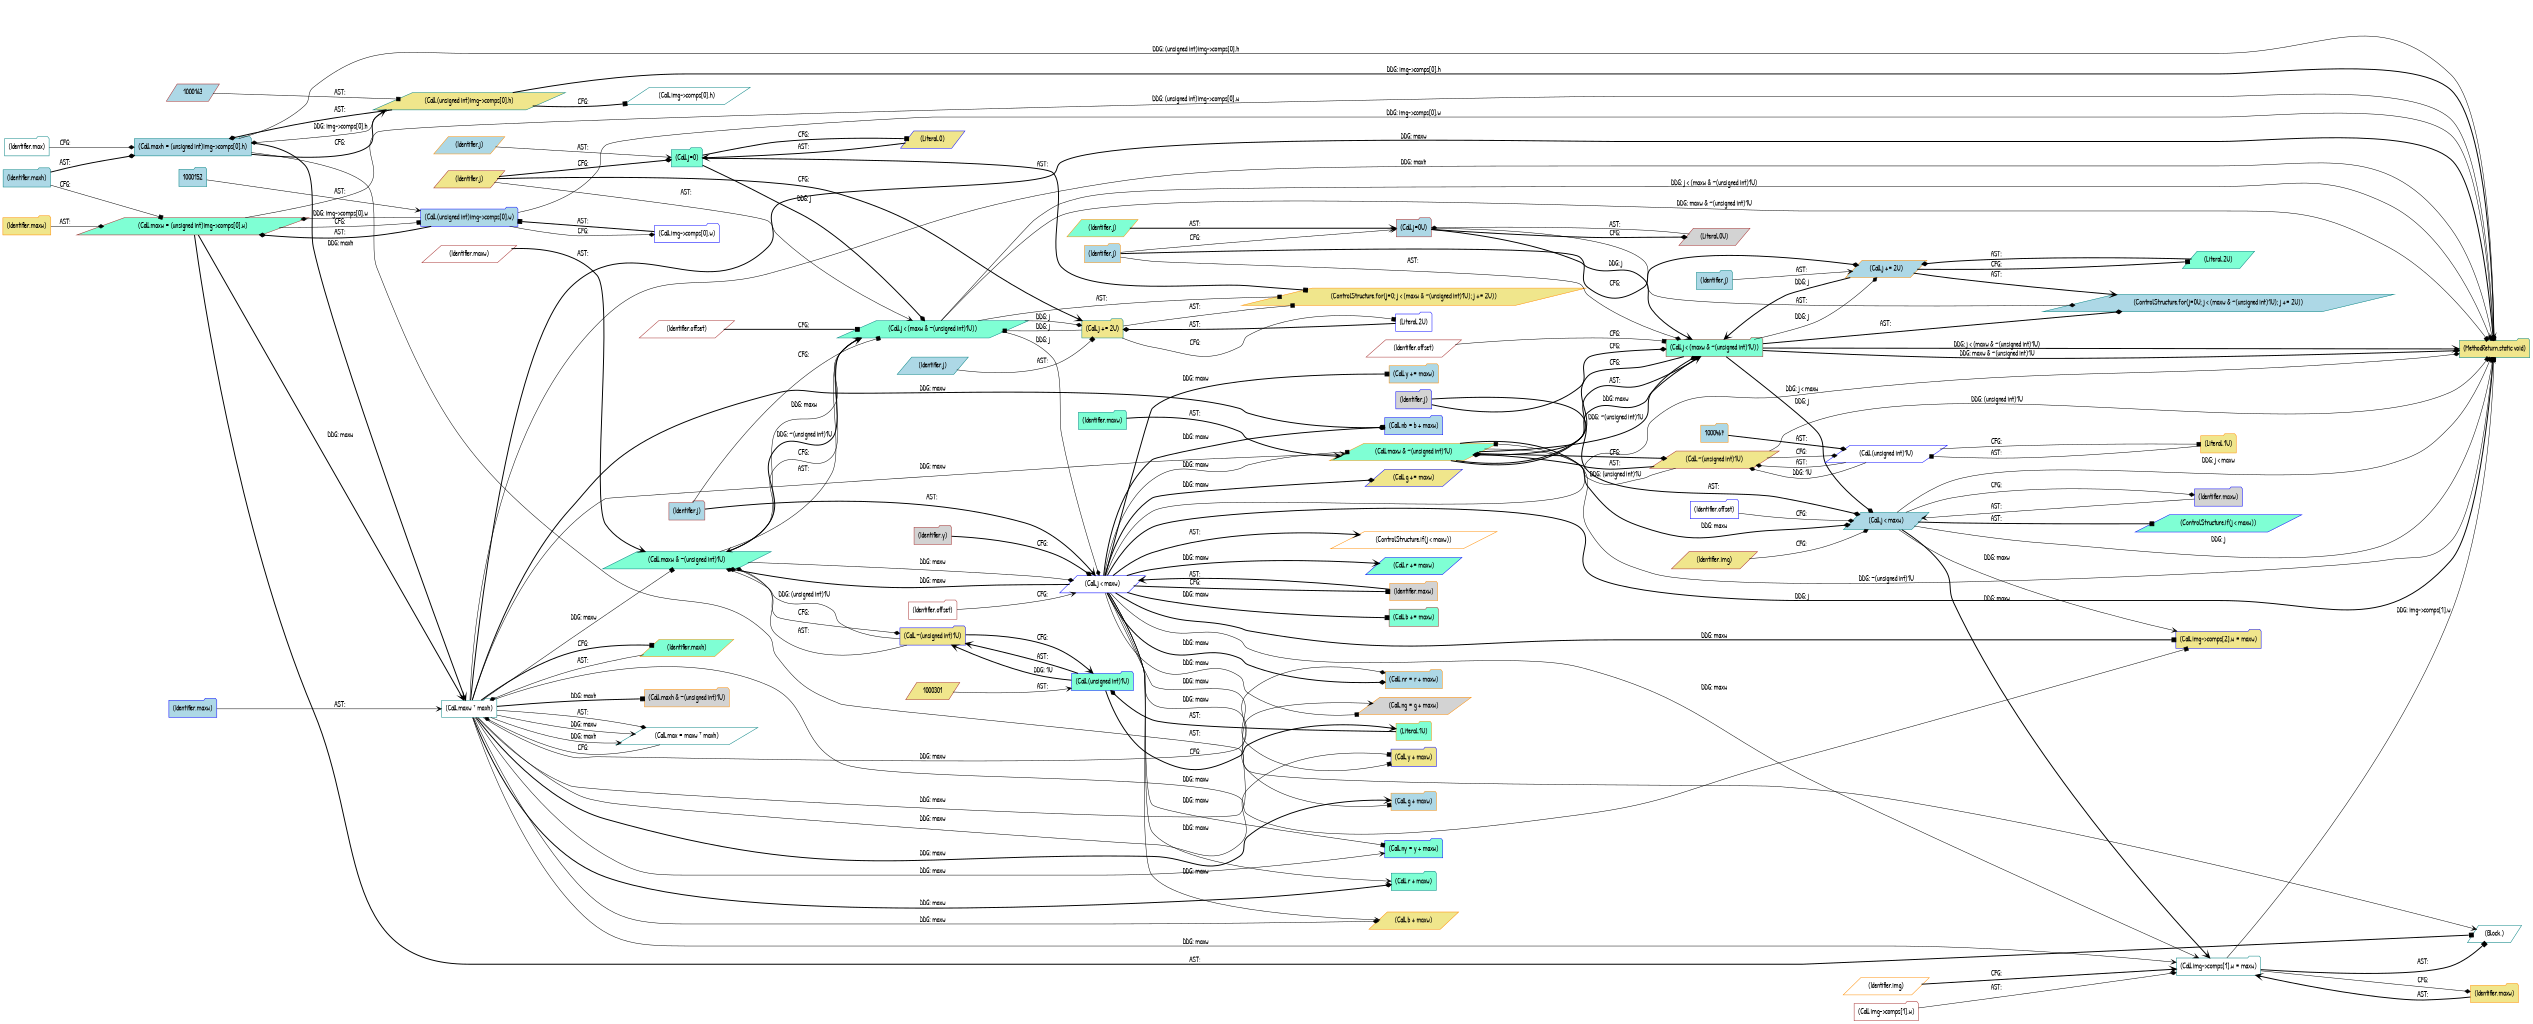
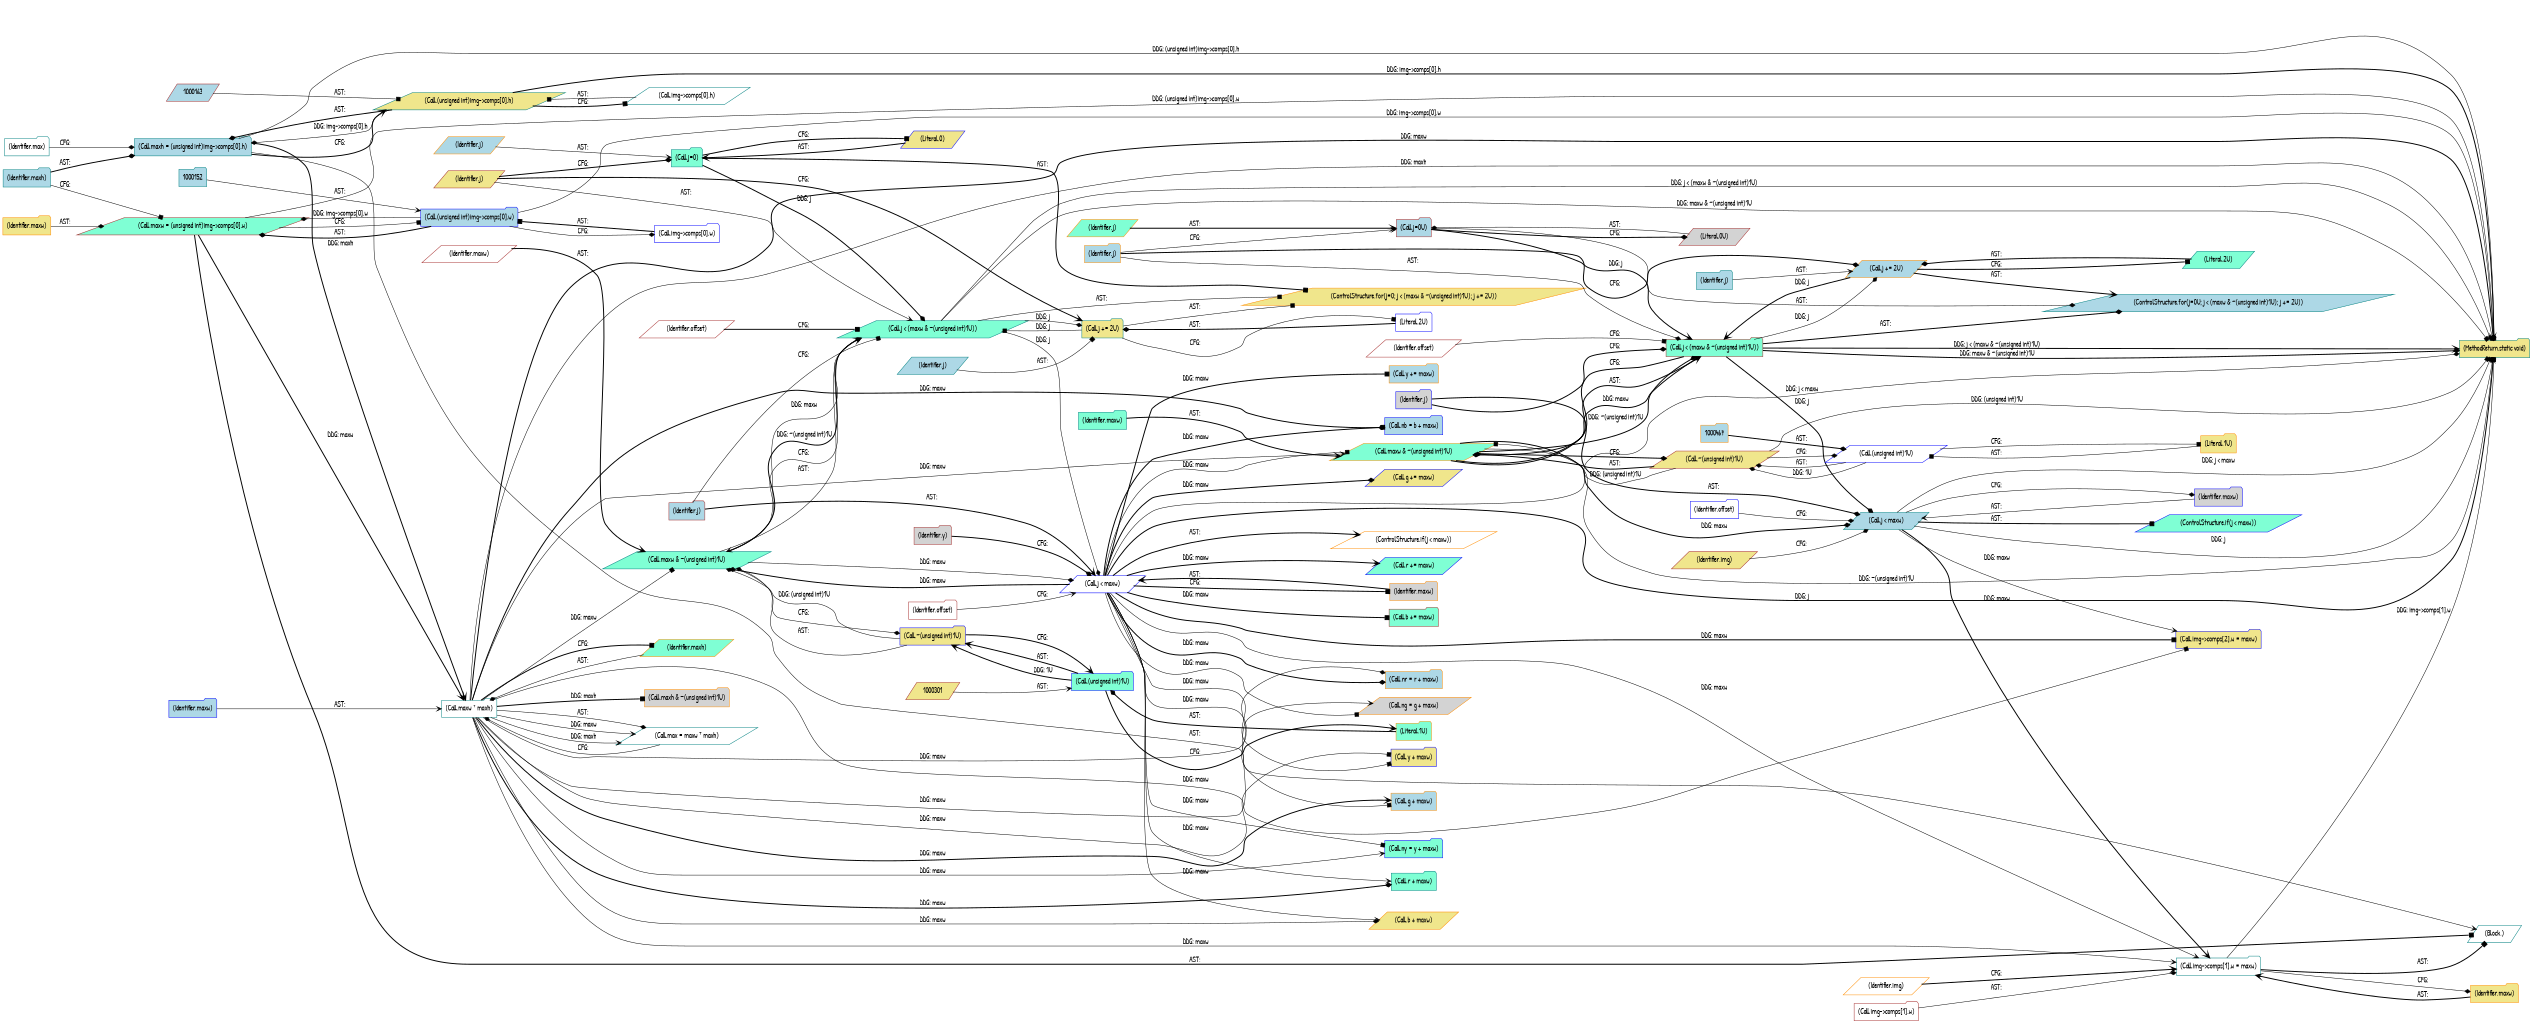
edge "(Call,img->comps[0].h)" -> "(Call,(unsigned int)img->comps[0].h)": added, label "AST:"
